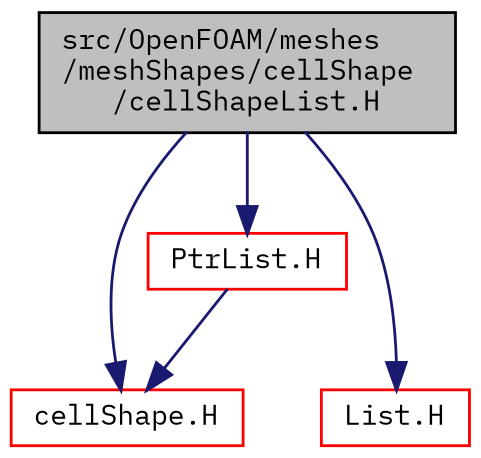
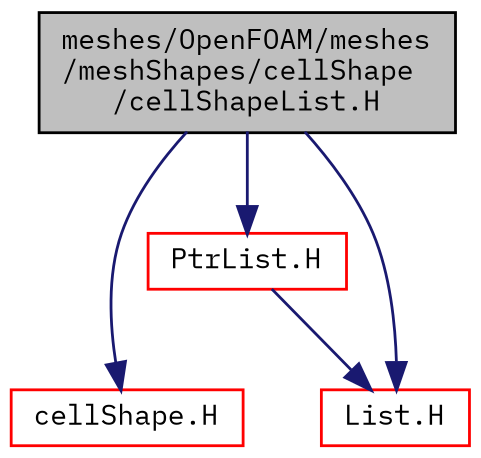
node "src/OpenFOAM/meshes /meshShapes/cellShape /cellShapeList.H": label "src/OpenFOAM/meshes /meshShapes/cellShape /cellShapeList.H" -> "meshes/OpenFOAM/meshes /meshShapes/cellShape /cellShapeList.H"
edge "PtrList.H" -> "cellShape.H": now "PtrList.H" -> "List.H"
